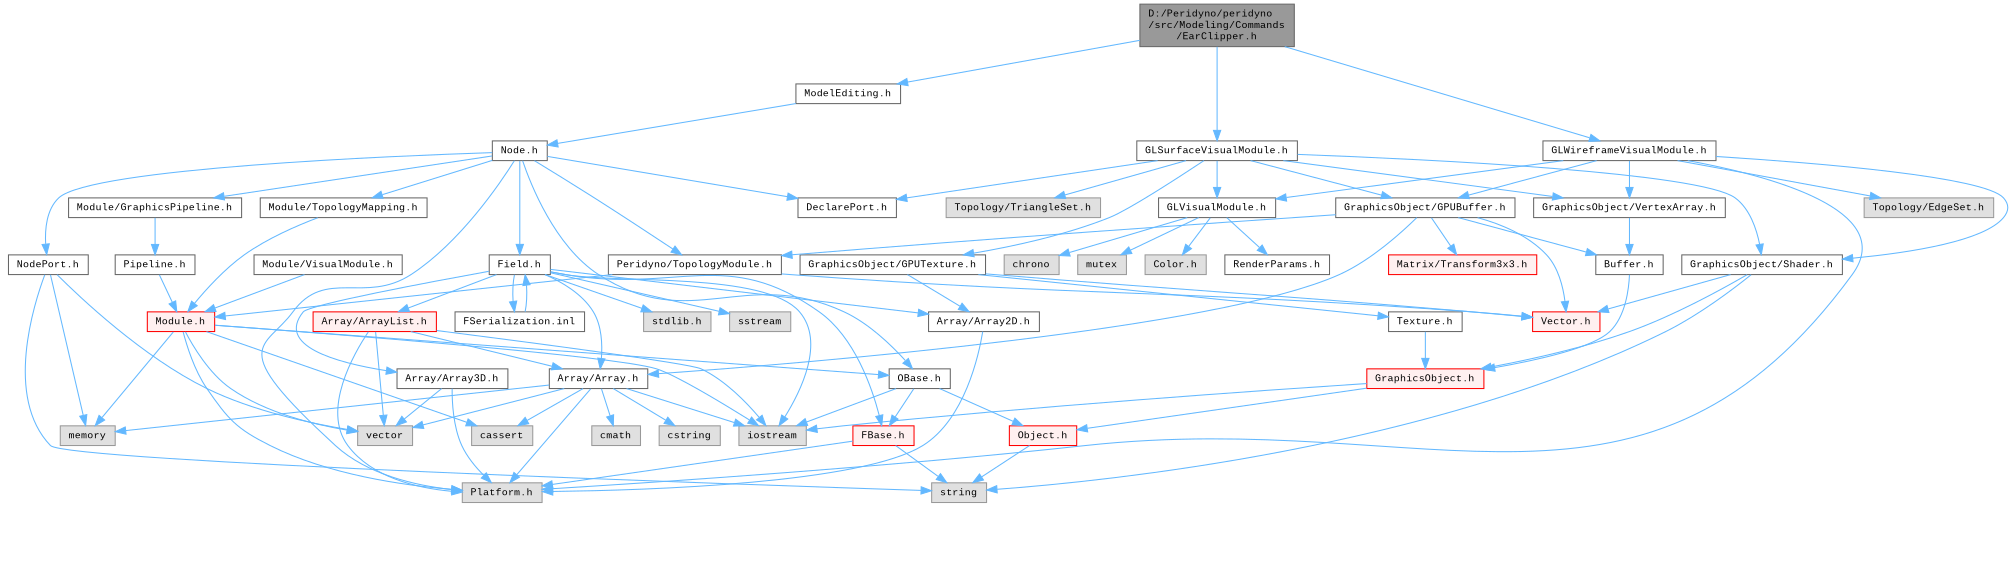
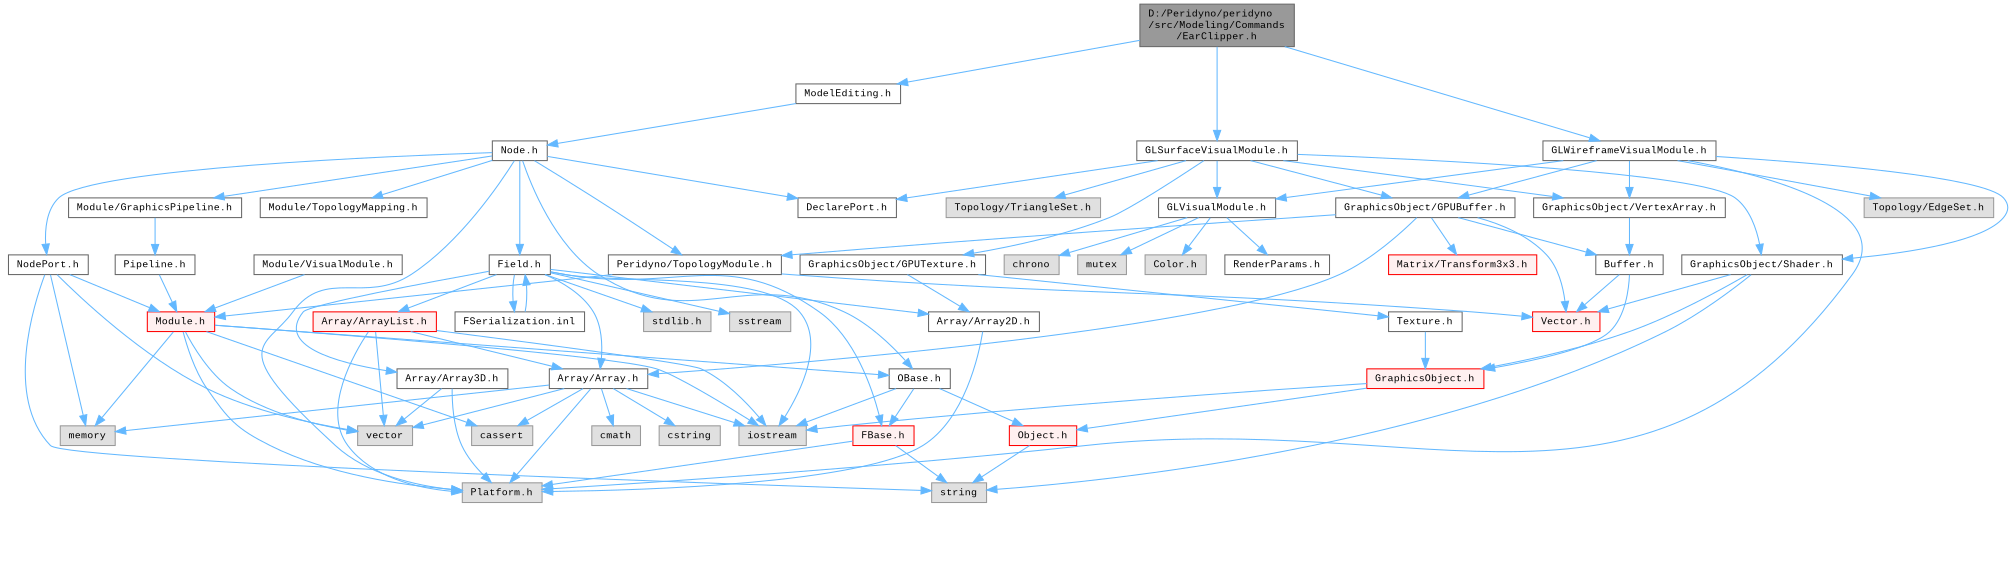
edge "Module/TopologyMapping.h" -> "Module.h": now "NodePort.h" -> "Module.h"
edge "GraphicsObject/GPUTexture.h" -> "Vector.h": now "Buffer.h" -> "Vector.h"
